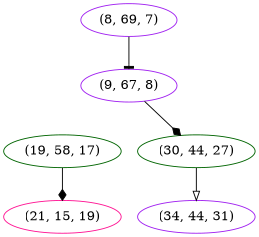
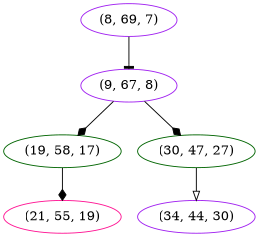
edge "(9, 67, 8)" -> "(19, 58, 17)": added
node "(30, 44, 27)": label "(30, 44, 27)" -> "(30, 47, 27)"
node "(21, 15, 19)": label "(21, 15, 19)" -> "(21, 55, 19)"
node "(34, 44, 31)": label "(34, 44, 31)" -> "(34, 44, 30)"
